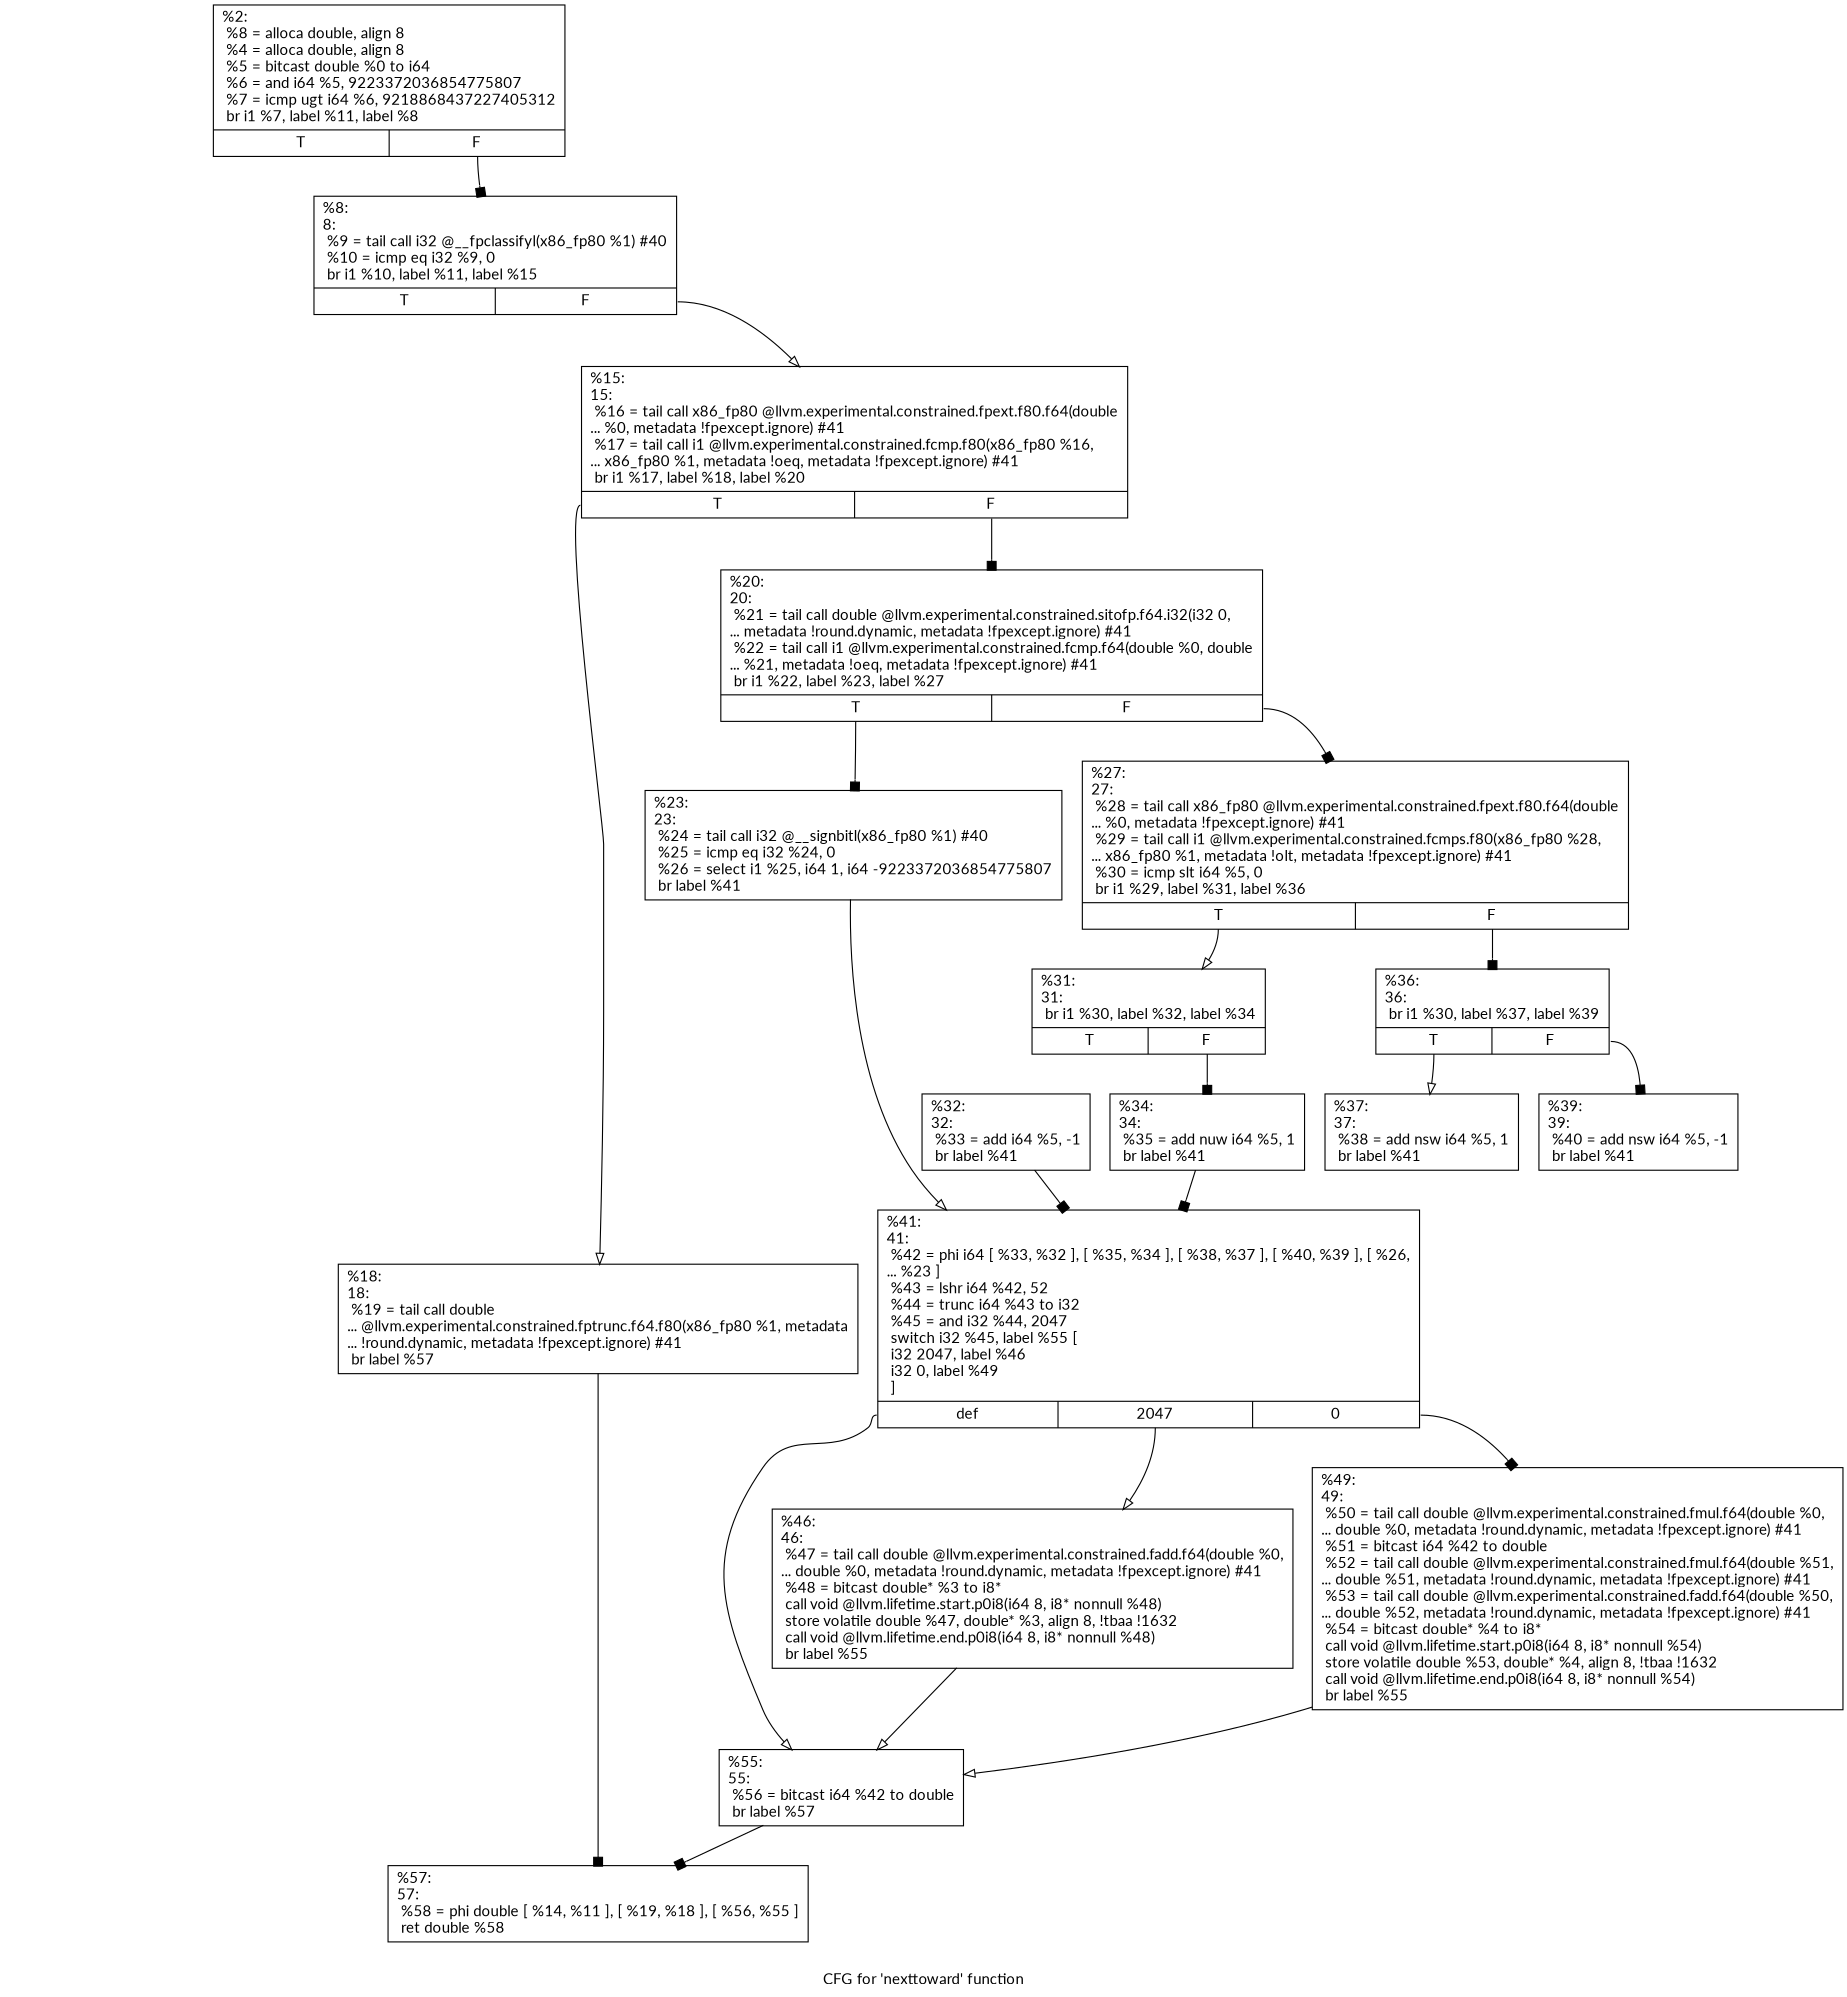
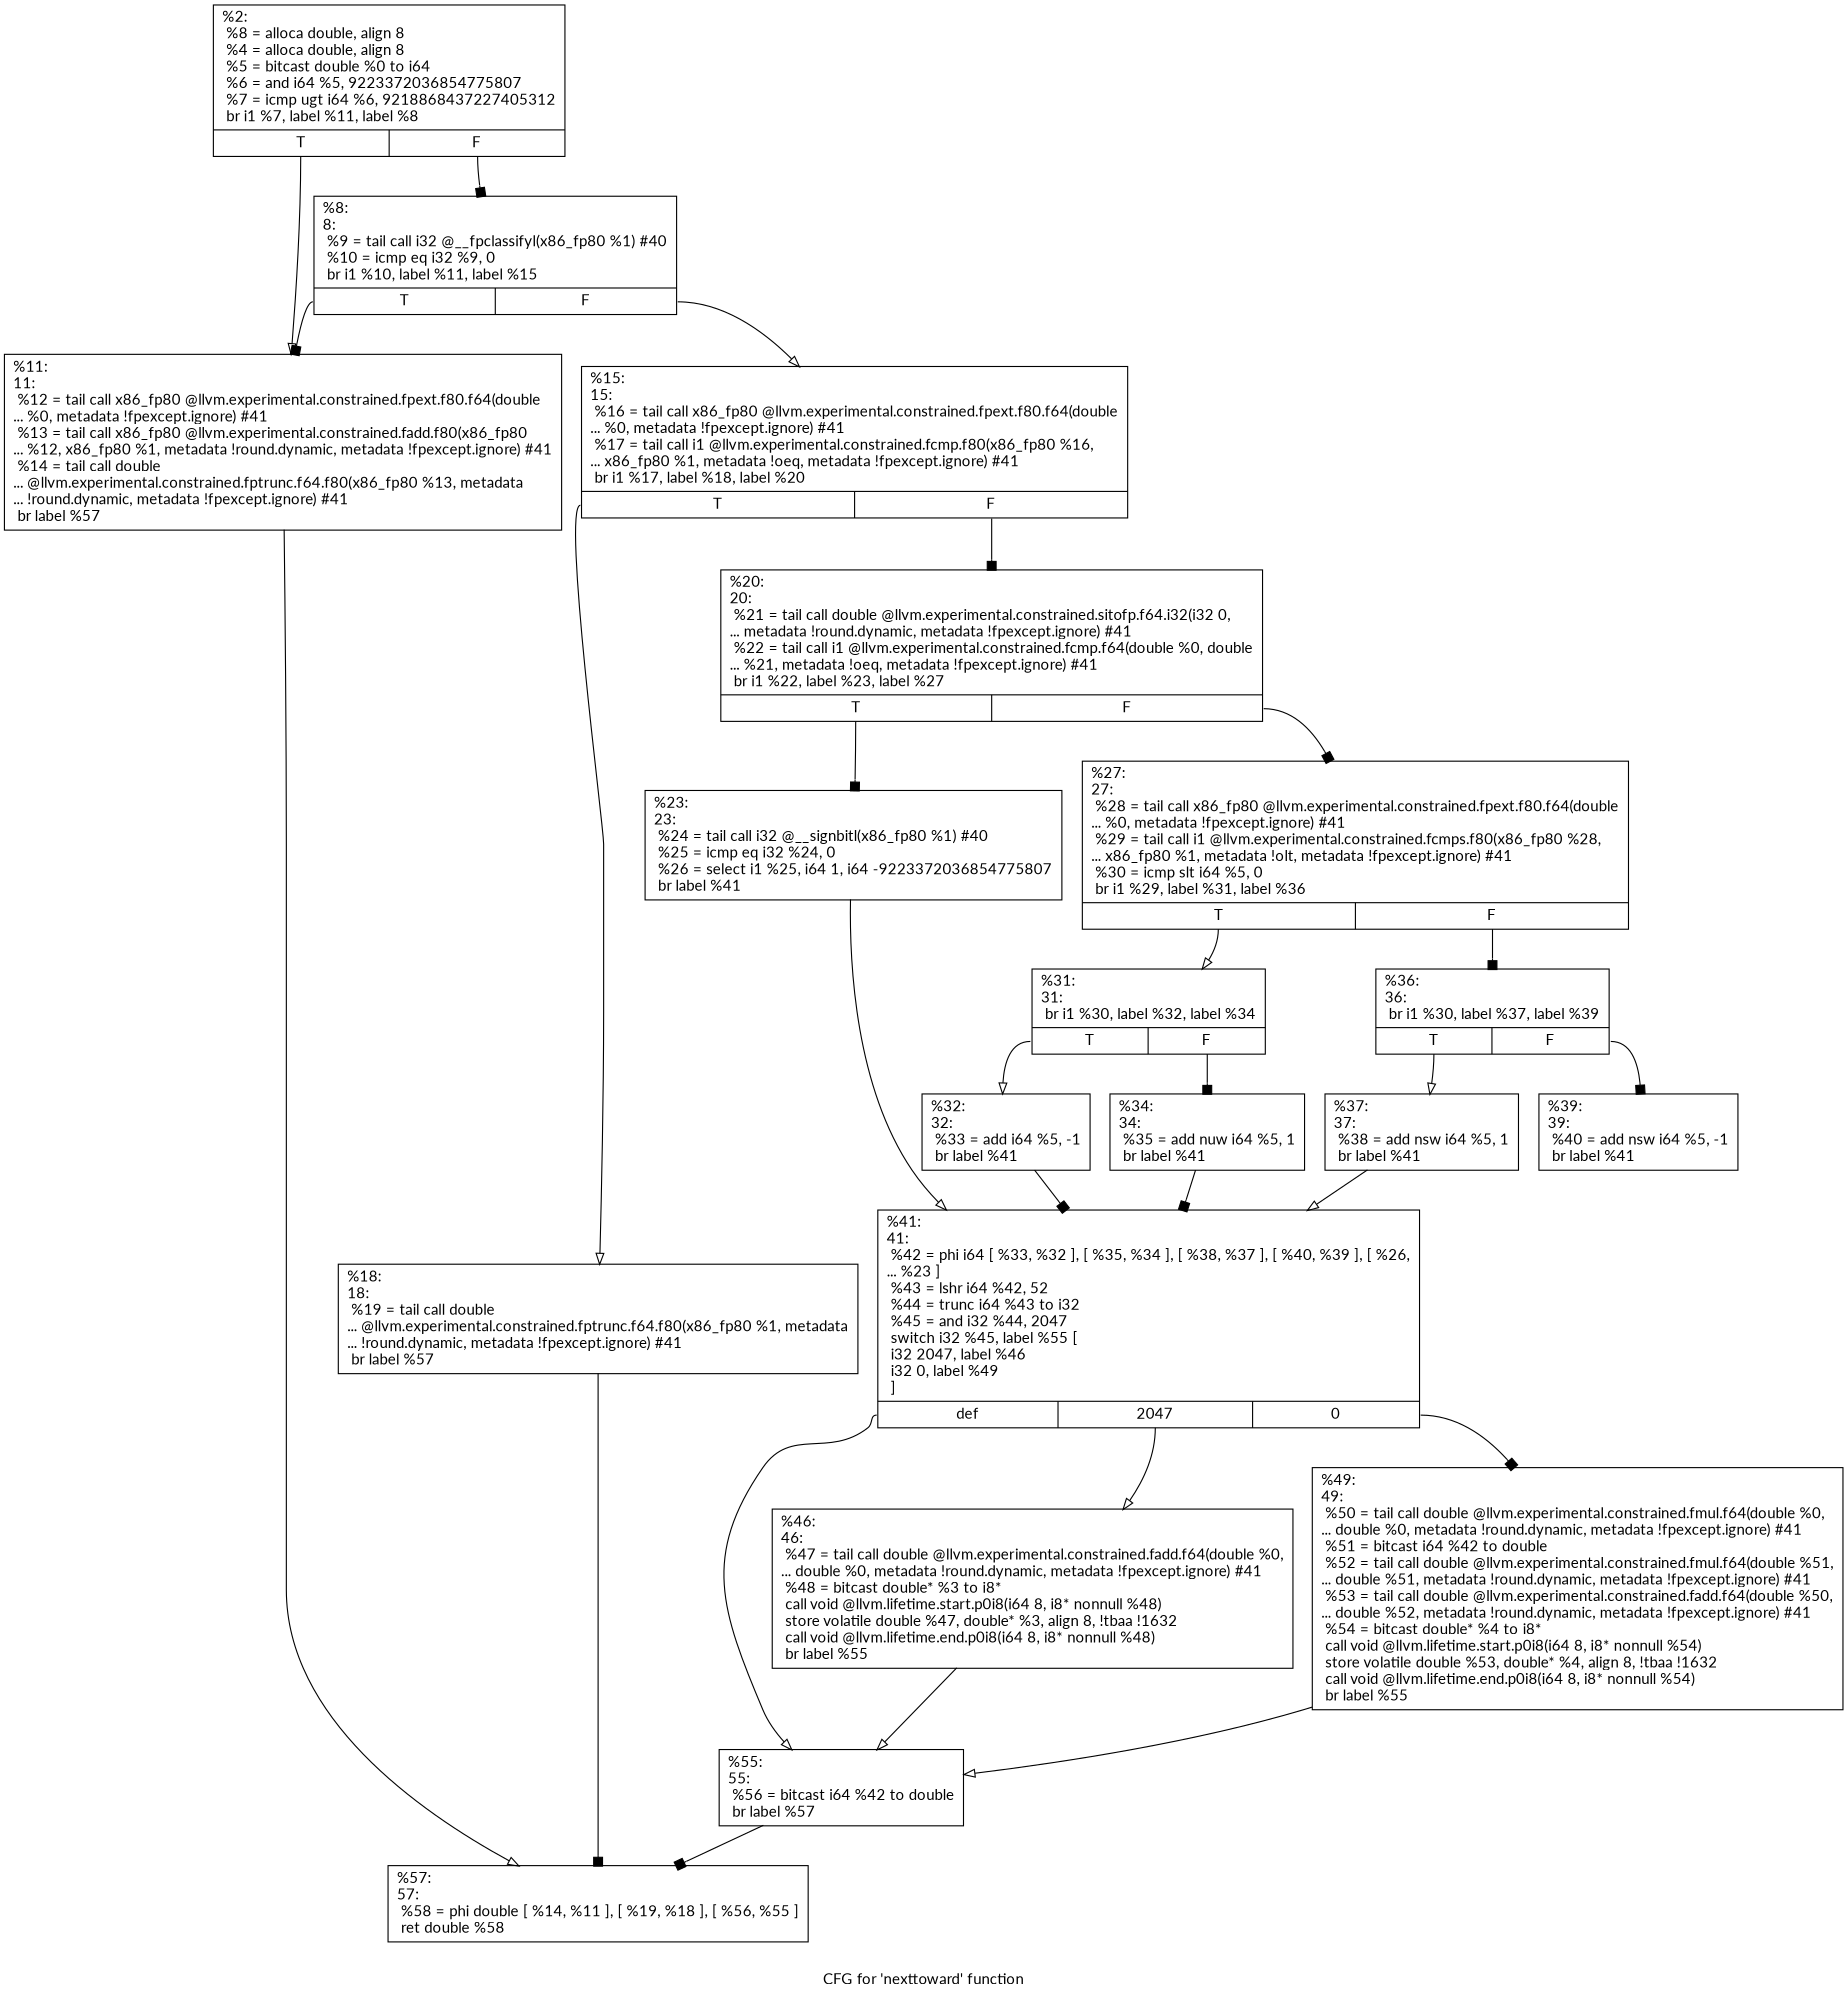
node "%11:": added
edge "%31:" -> "%32:": added
edge "%37:" -> "%41:": added
